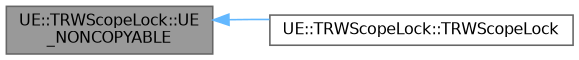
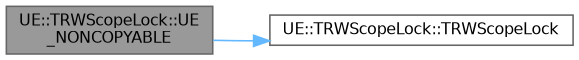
edge "UE::TRWScopeLock::TRWScopeLock" -> "UE::TRWScopeLock::UE _NONCOPYABLE": reversed
